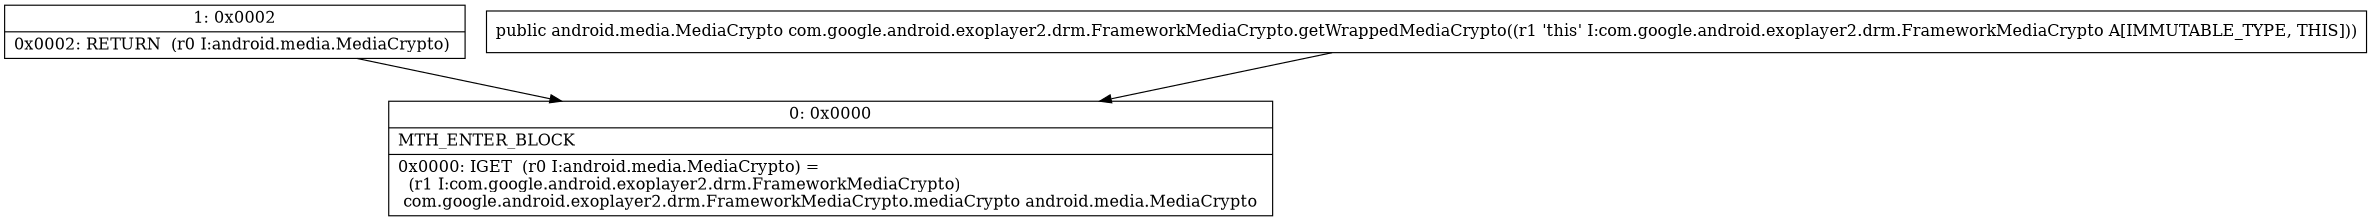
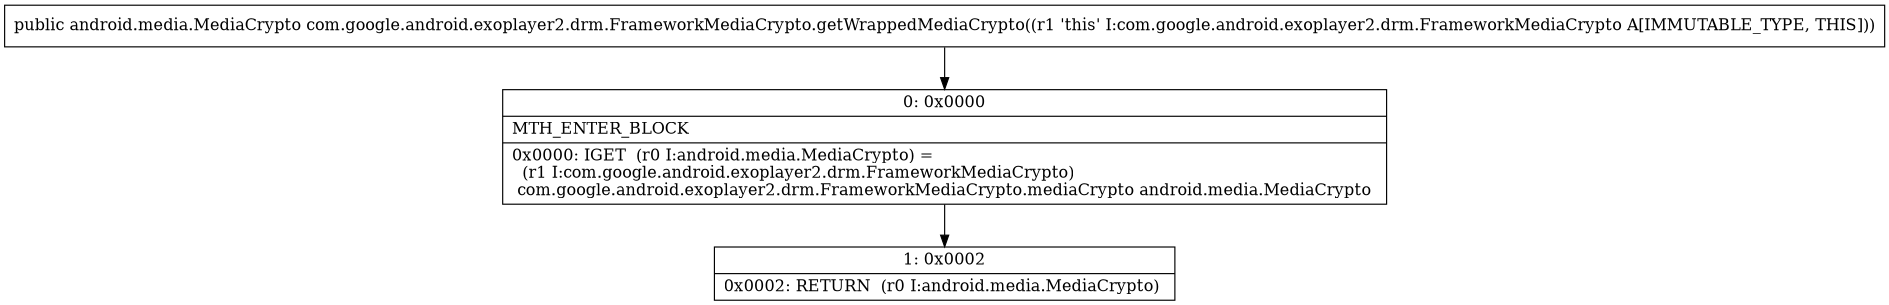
edge "1: 0x0002" -> "0: 0x0000": reversed
